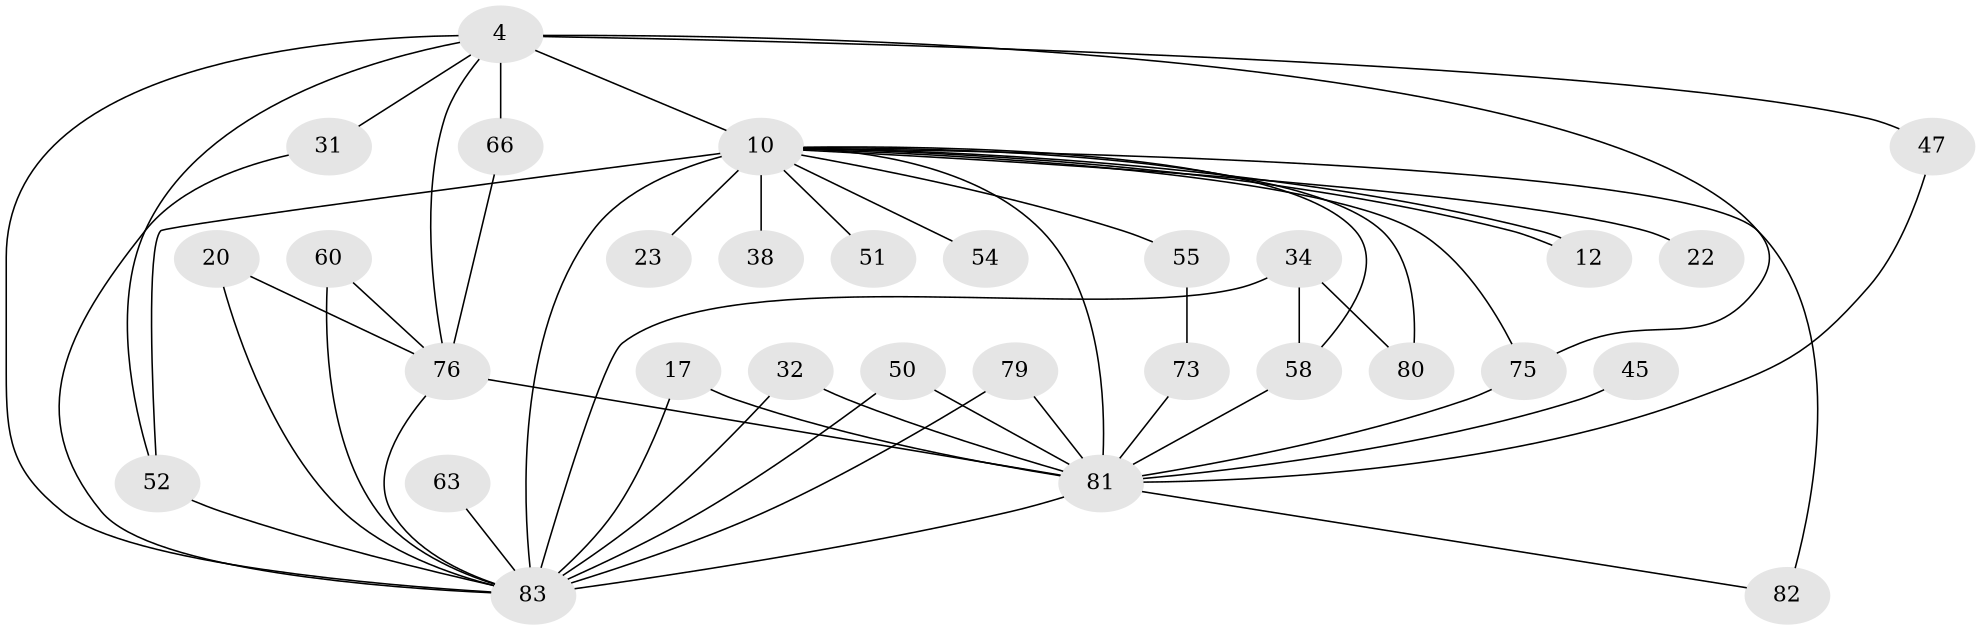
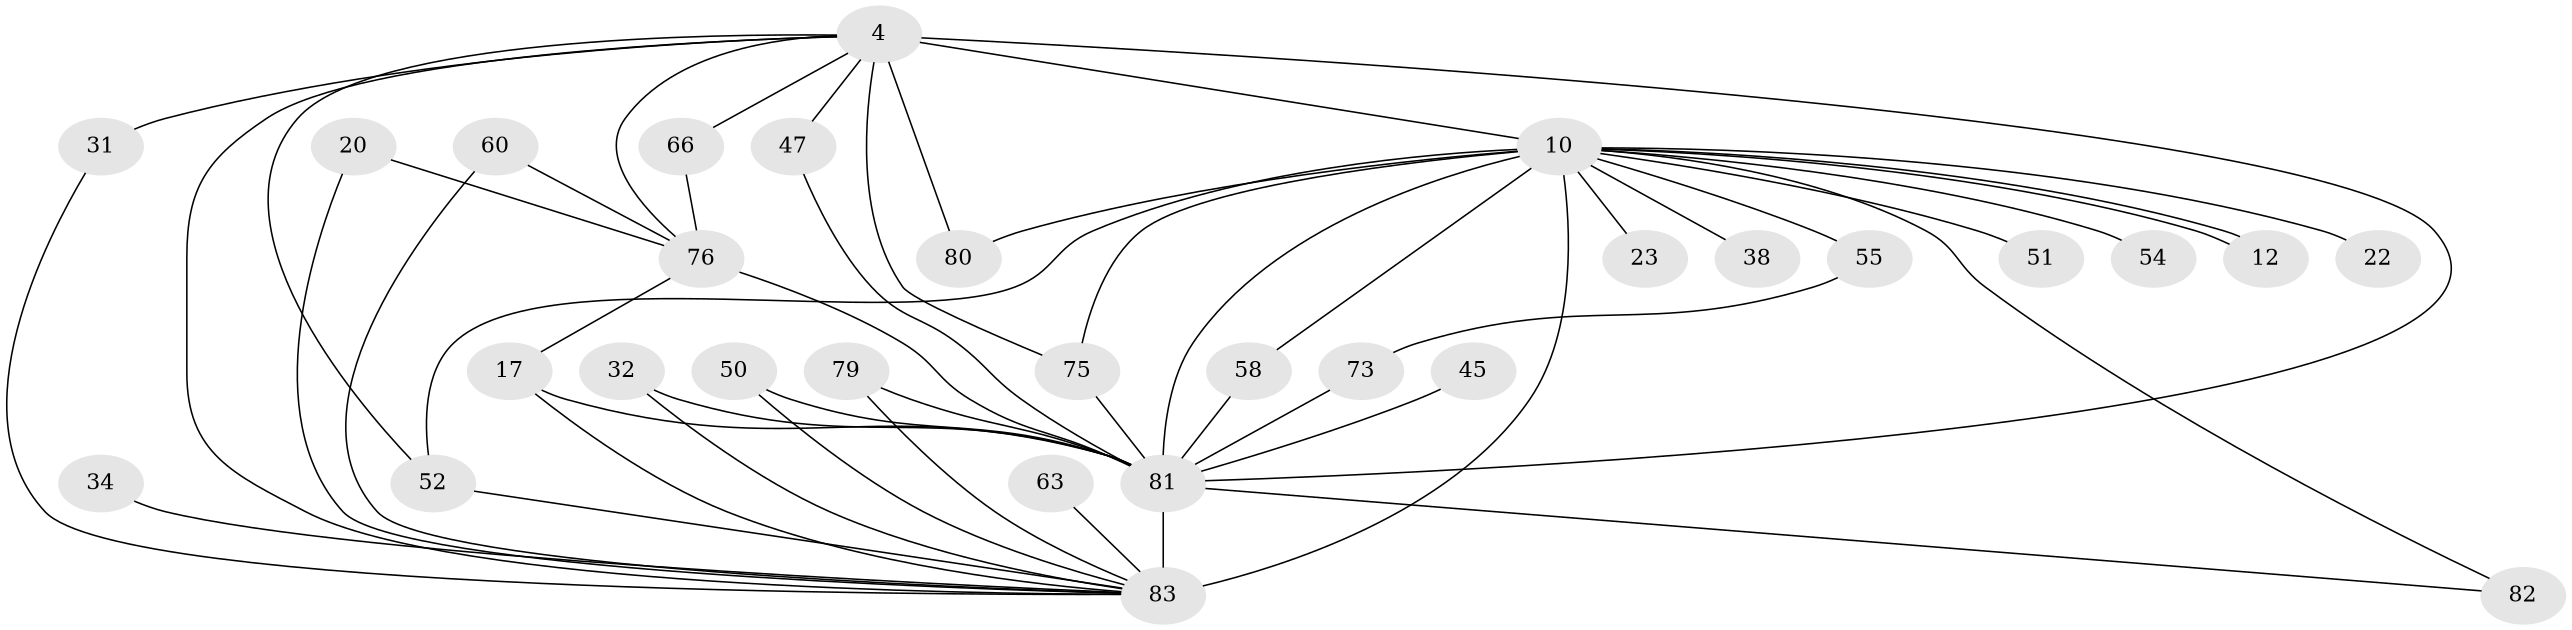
edge "4" -- "81": added
edge "34" -- "58": removed
edge "34" -- "80": now "4" -- "80"
edge "76" -- "83": now "76" -- "17"
